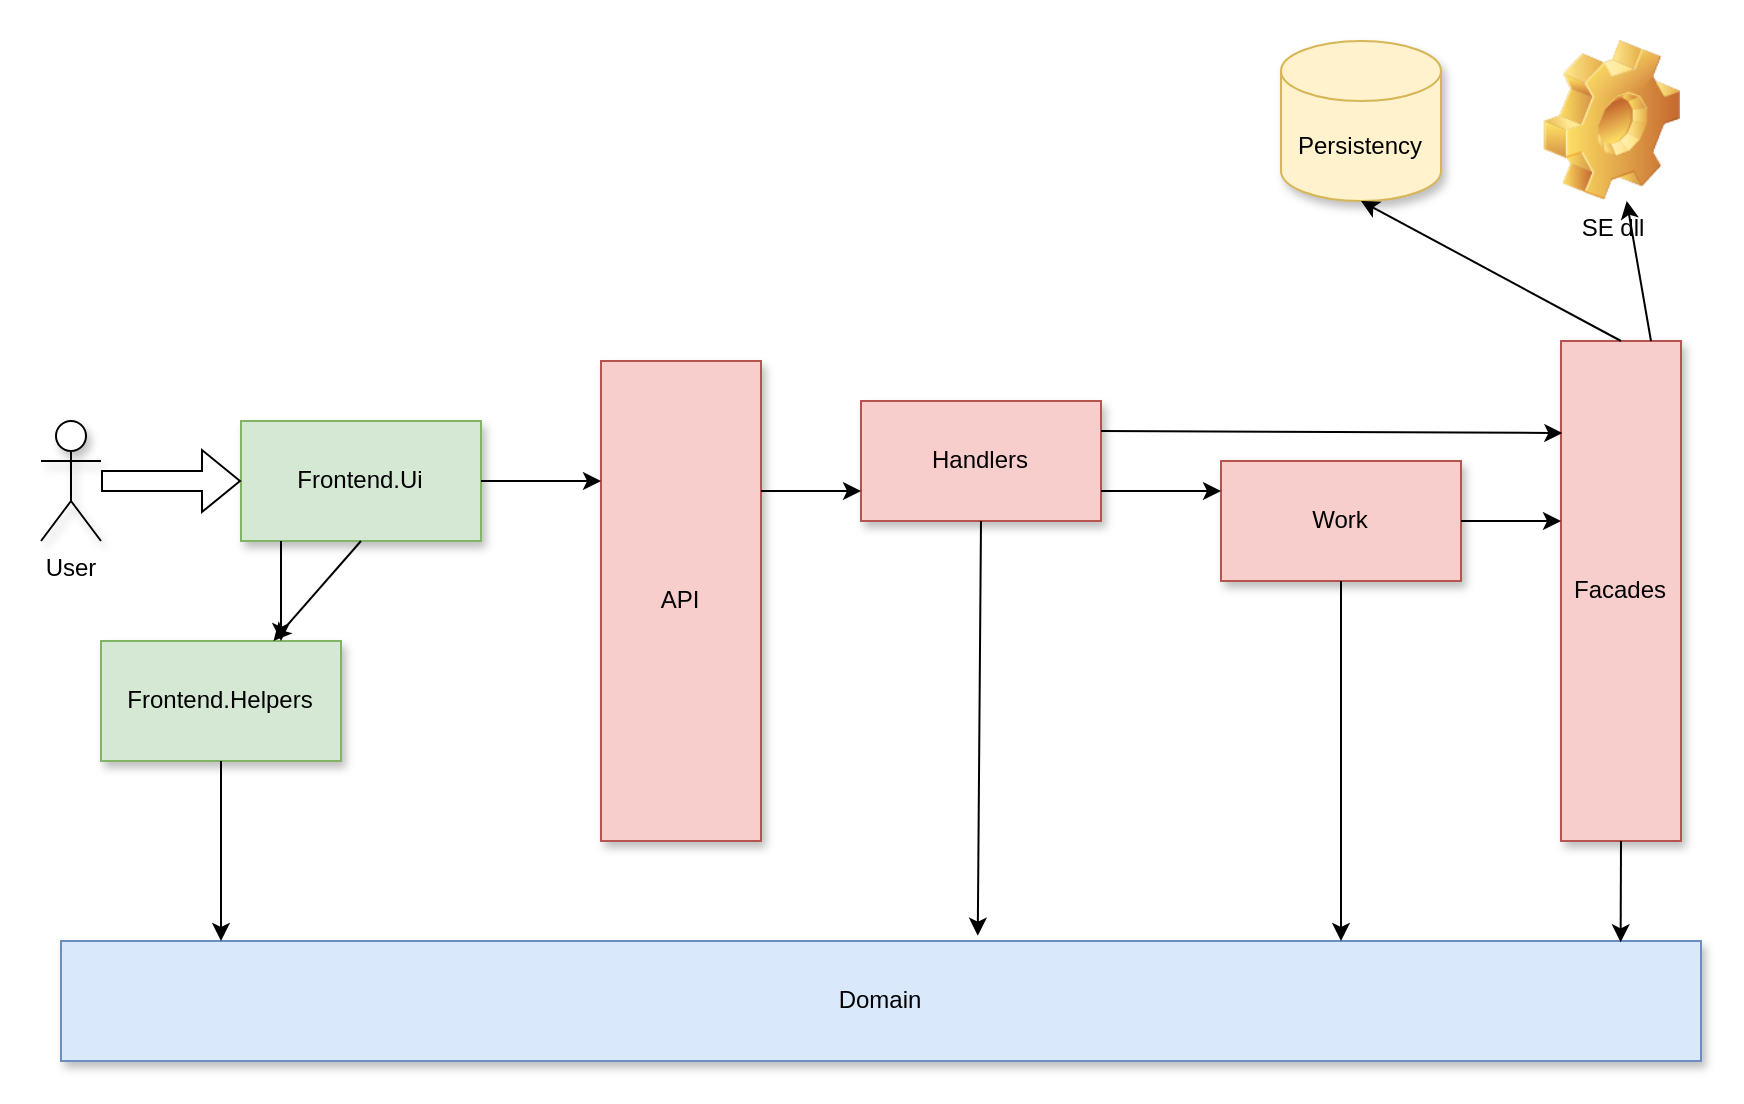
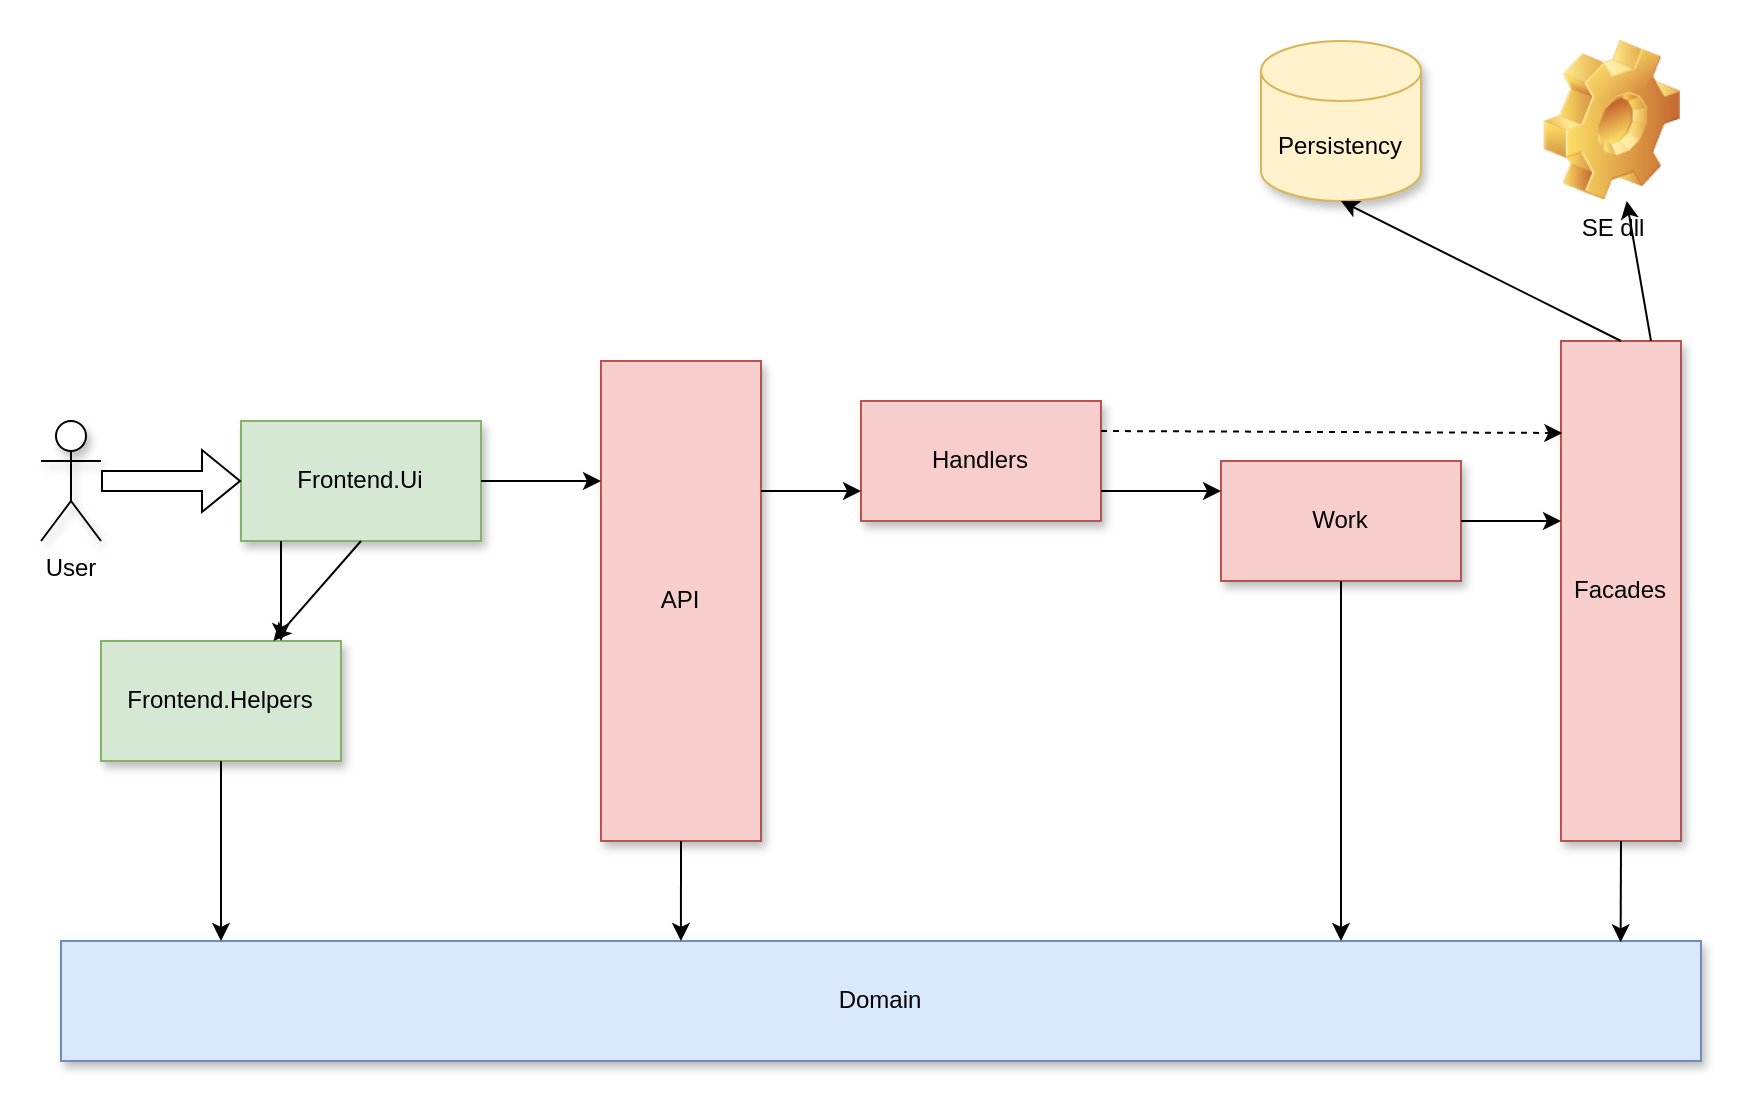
node "Persistency": moved (1361, 121) -> (1341, 121)
edge "Handlers" -> "Facades": style solid -> dashed
edge "Handlers" -> "Domain": removed
edge "API" -> "Domain": added
